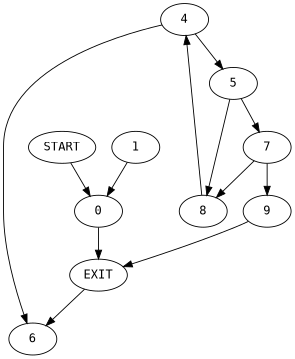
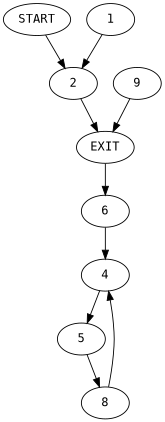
edge "4" -> "6": reversed
node "7": removed
node "0": label "0" -> "2"
